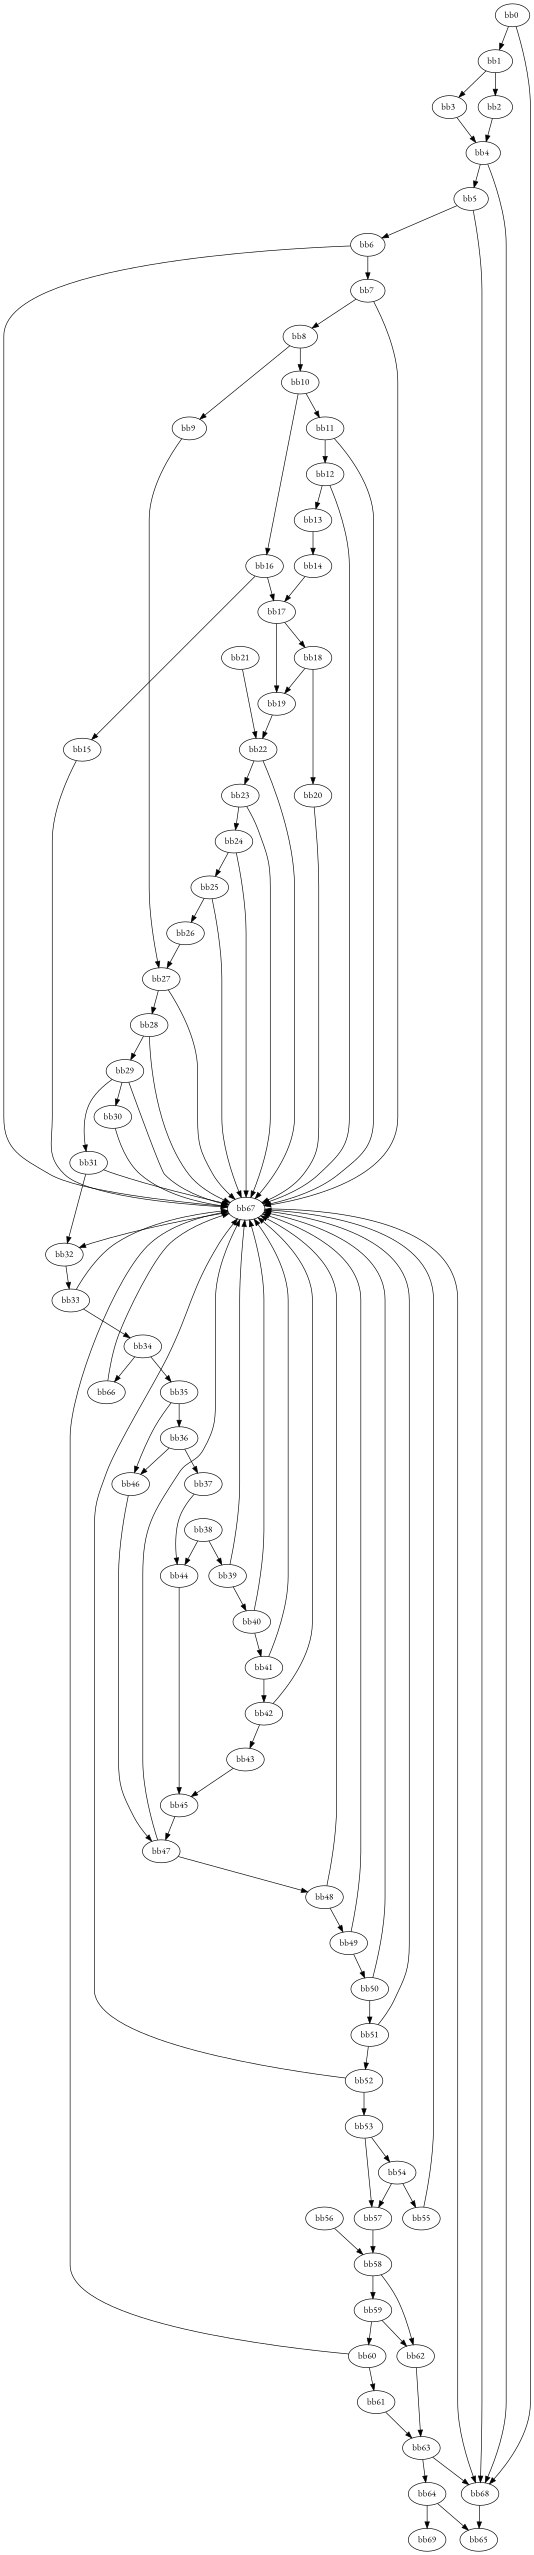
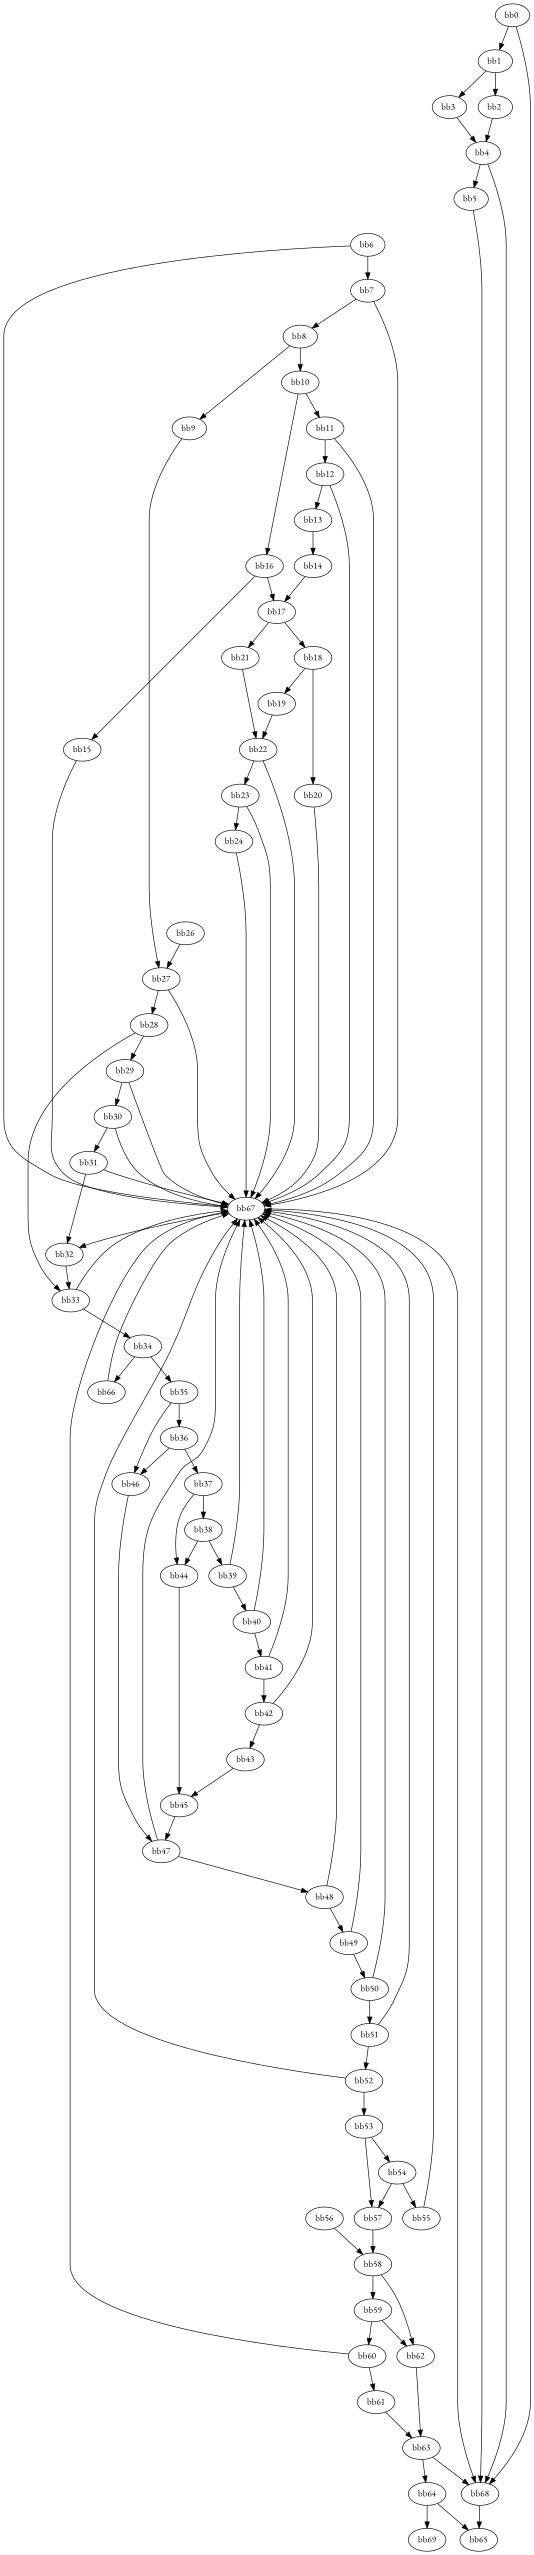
edge "bb5" -> "bb6": removed
edge "bb17" -> "bb19": now "bb17" -> "bb21"
node "bb25": removed
edge "bb29" -> "bb31": now "bb30" -> "bb31"
edge "bb28" -> "bb67": now "bb28" -> "bb33"
edge "bb37" -> "bb38": added
